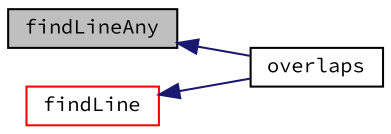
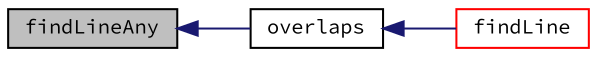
edge "overlaps" -> "findLine": reversed
